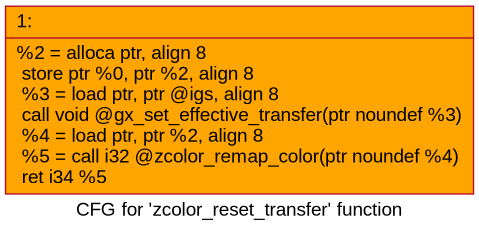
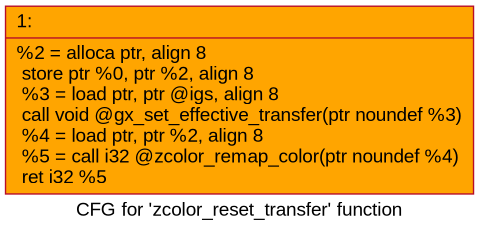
node "1:": text "ret i34 %5" -> "ret i32 %5"
